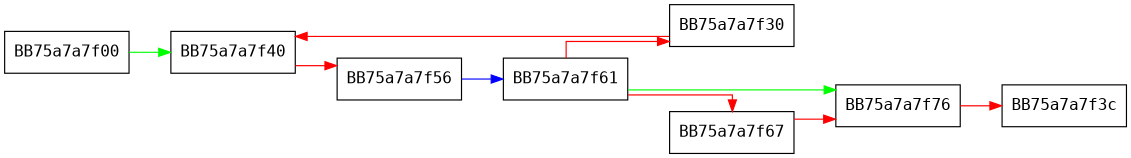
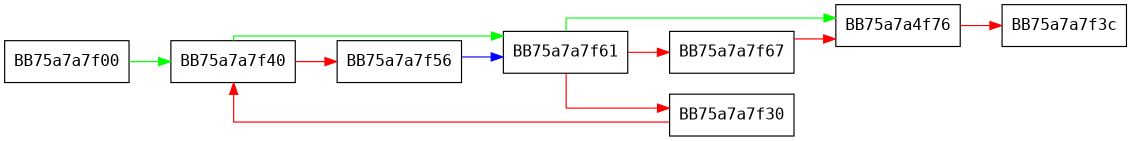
edge "BB75a7a7f40" -> "BB75a7a7f61": added
node "BB75a7a7f76": label "BB75a7a7f76" -> "BB75a7a4f76"
